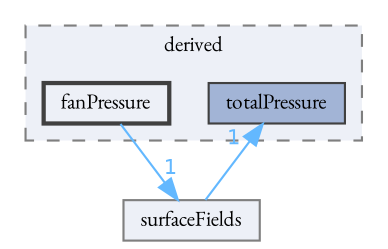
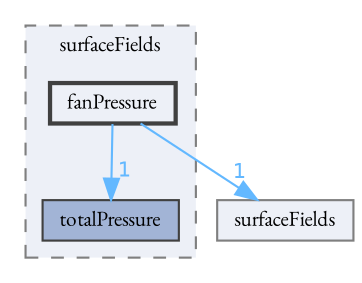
cluster "derived": label "derived" -> "surfaceFields"
edge "surfaceFields" -> "totalPressure": now "fanPressure" -> "totalPressure"
